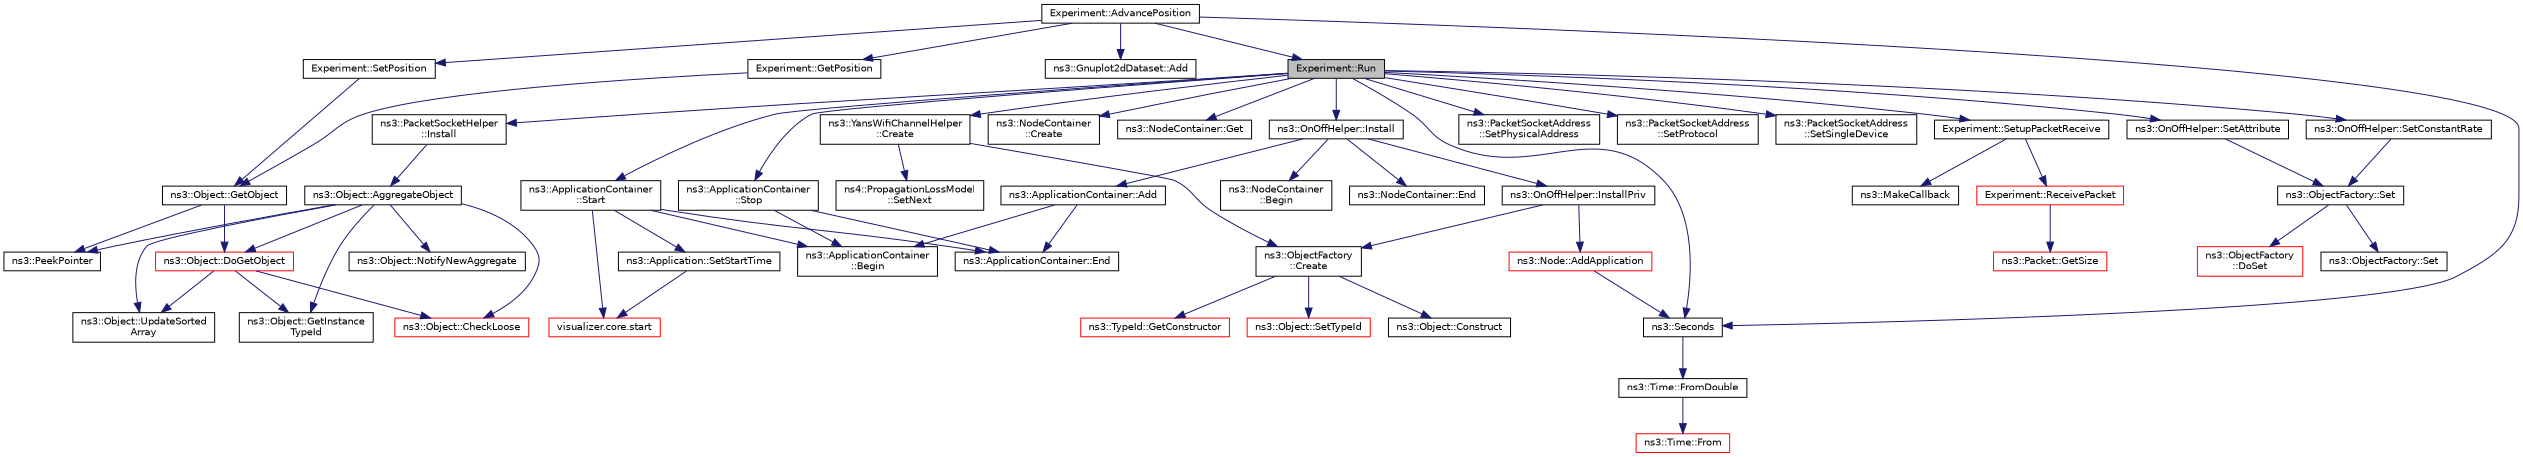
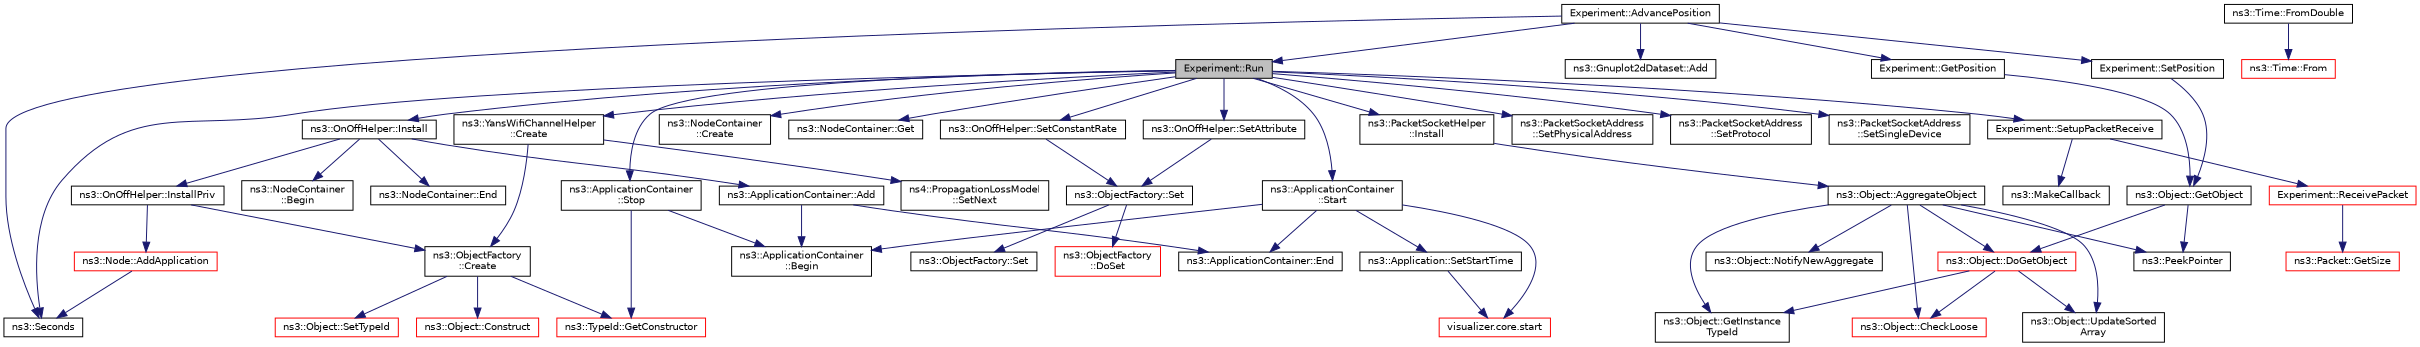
edge "ns3::ApplicationContainer ::Stop" -> "ns3::ApplicationContainer::End": now "ns3::ApplicationContainer ::Stop" -> "ns3::TypeId::GetConstructor"
node "ns3::Object::Construct": color black -> red
edge "ns3::Seconds" -> "ns3::Time::FromDouble": removed
